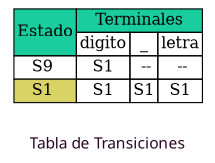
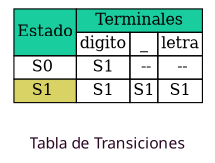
node "Estado": text "S9" -> "S0"
